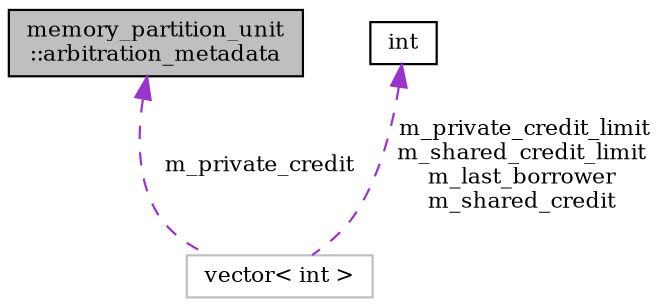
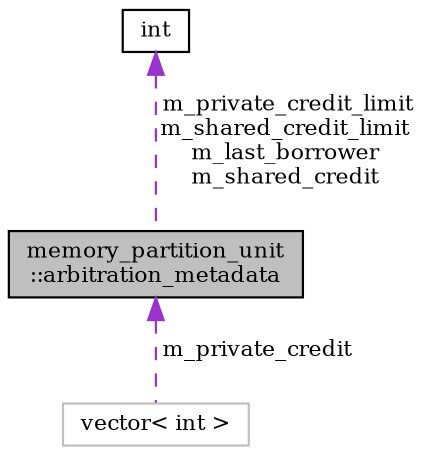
edge "vector< int >" -> "int": now "memory_partition_unit ::arbitration_metadata" -> "int"
